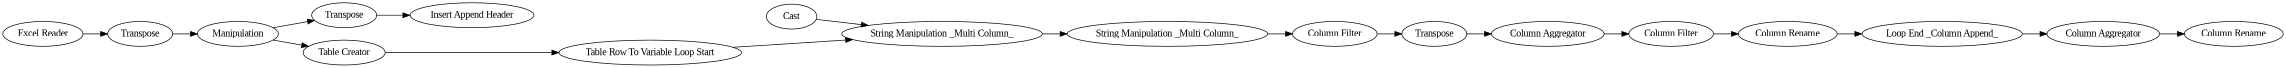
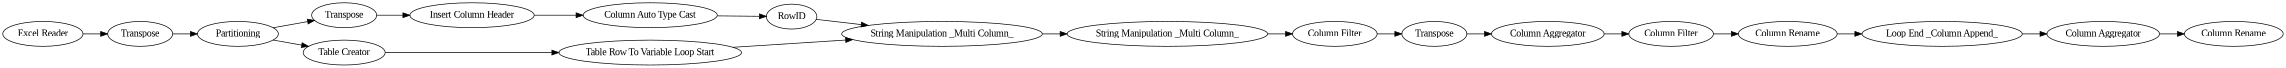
node "Insert Append Header": label "Insert Append Header" -> "Insert Column Header"
node "Column Auto Type Cast": added
node "Cast": label "Cast" -> "RowID"
node "Manipulation": label "Manipulation" -> "Partitioning"
